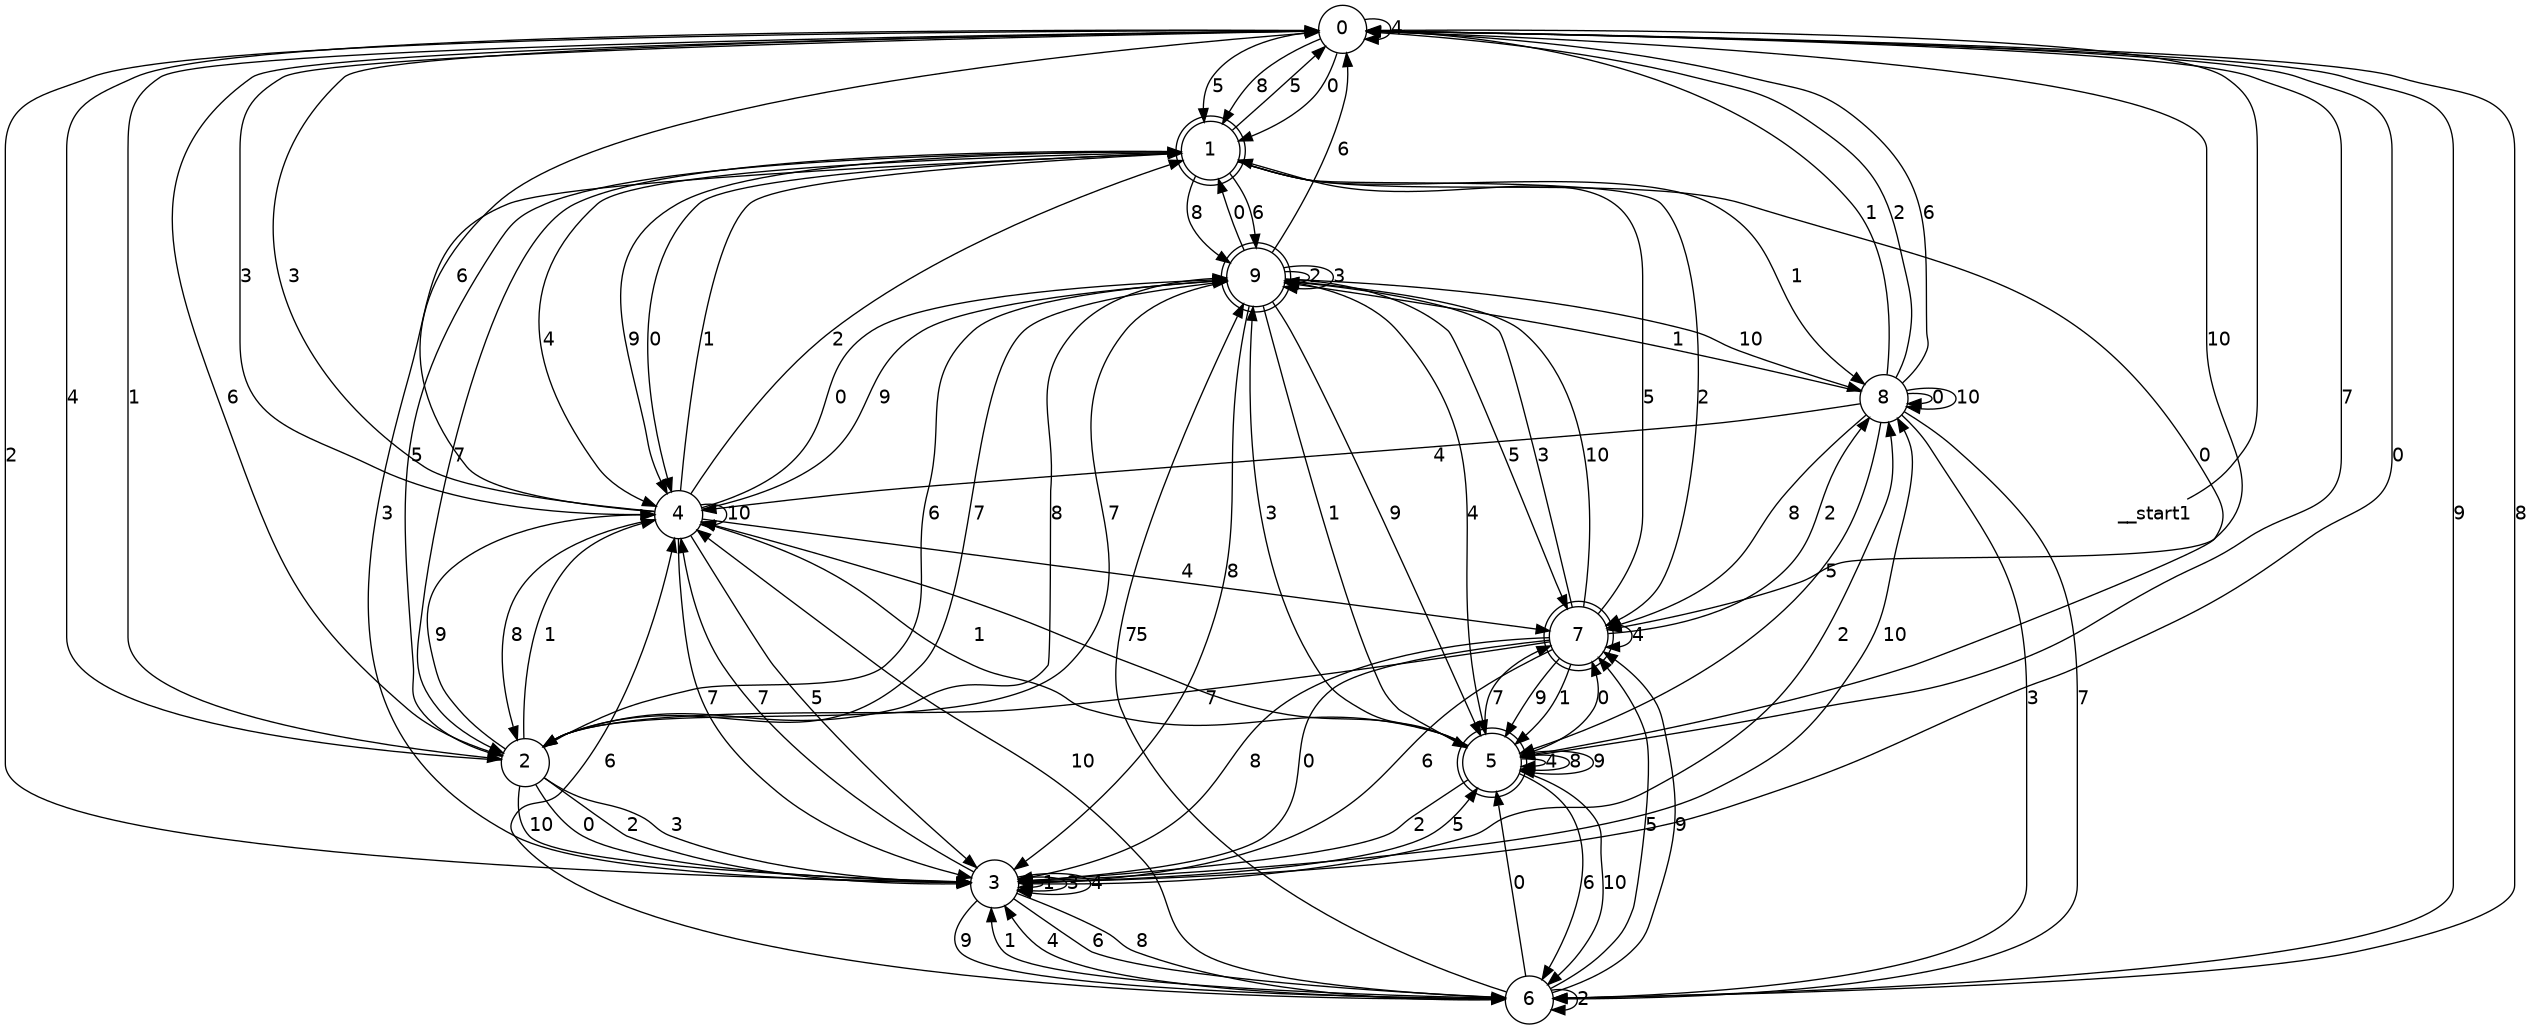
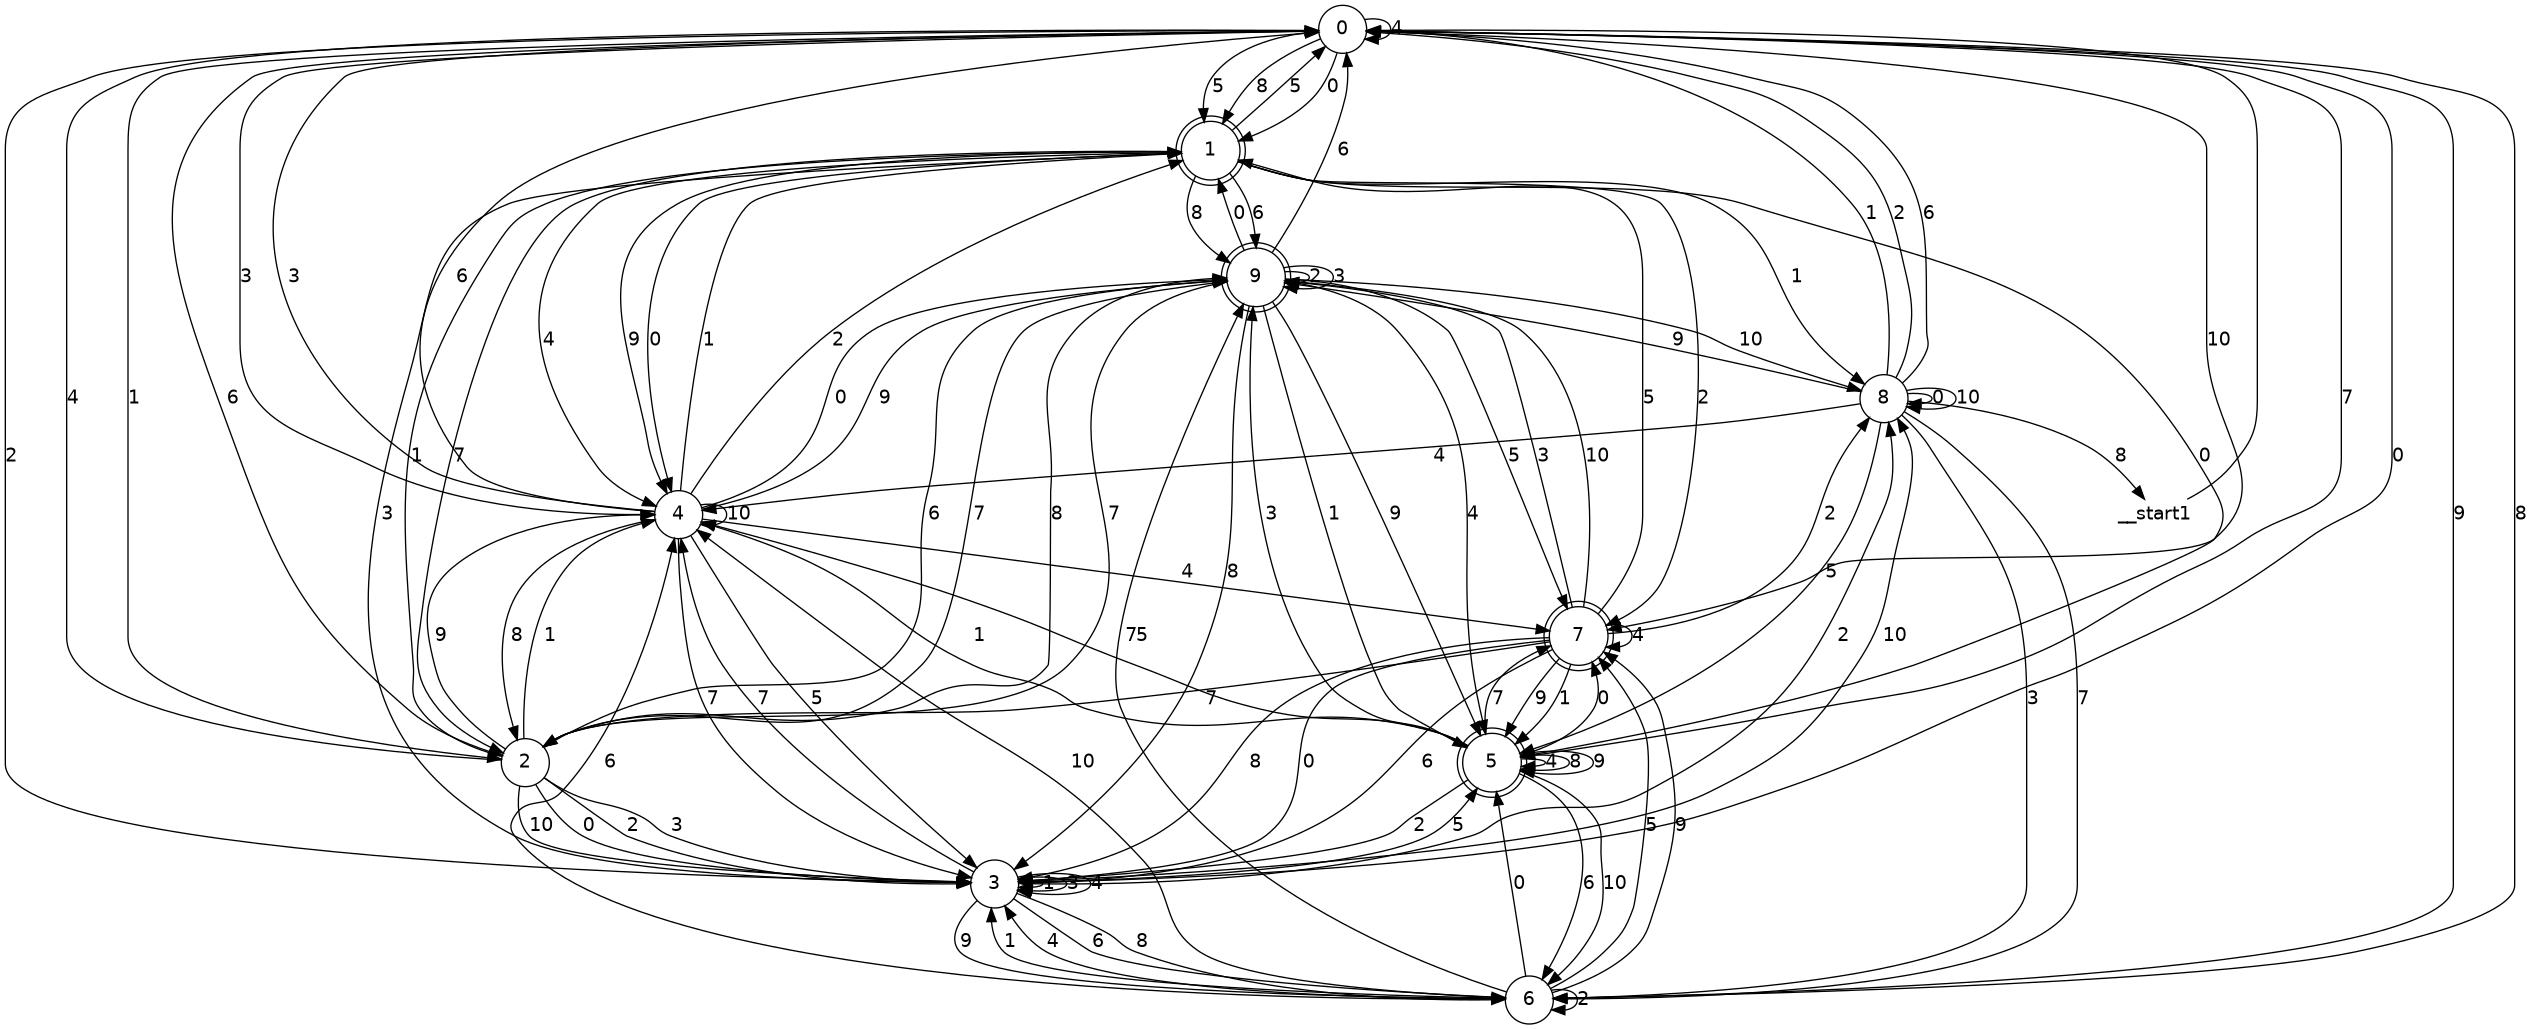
edge "8" -> "9": label "1" -> "9"
edge "2" -> "1": label "5" -> "1"
edge "8" -> "7": now "8" -> "__start1"
